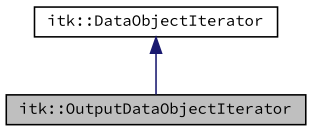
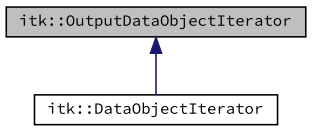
edge "itk::OutputDataObjectIterator" -> "itk::DataObjectIterator": reversed
